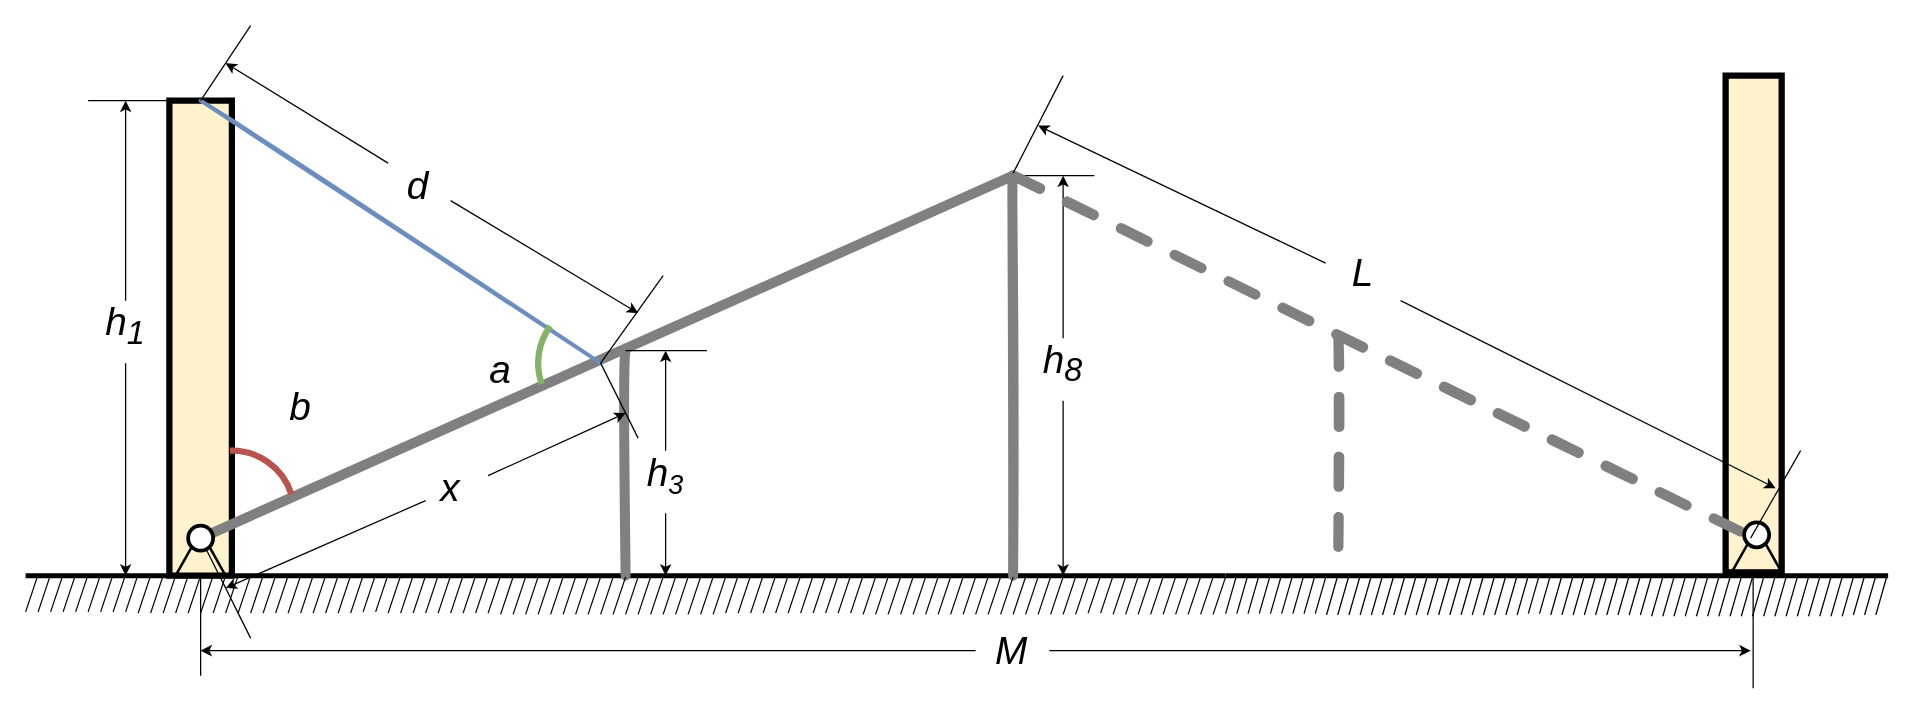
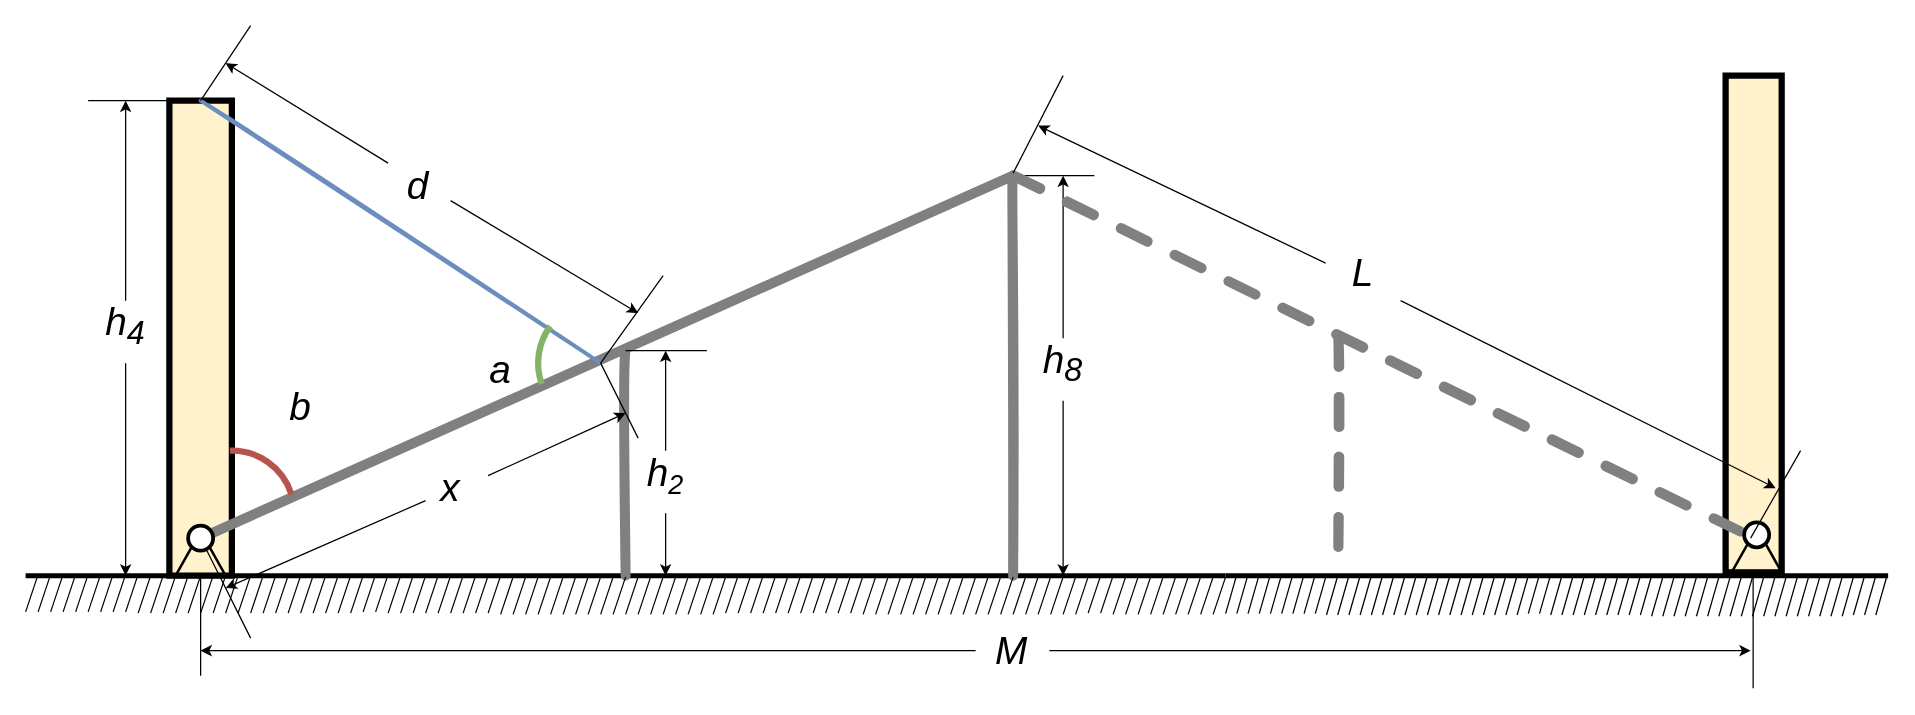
node "h1": label "h1" -> "h4"
node "h3": label "h3" -> "h2"
